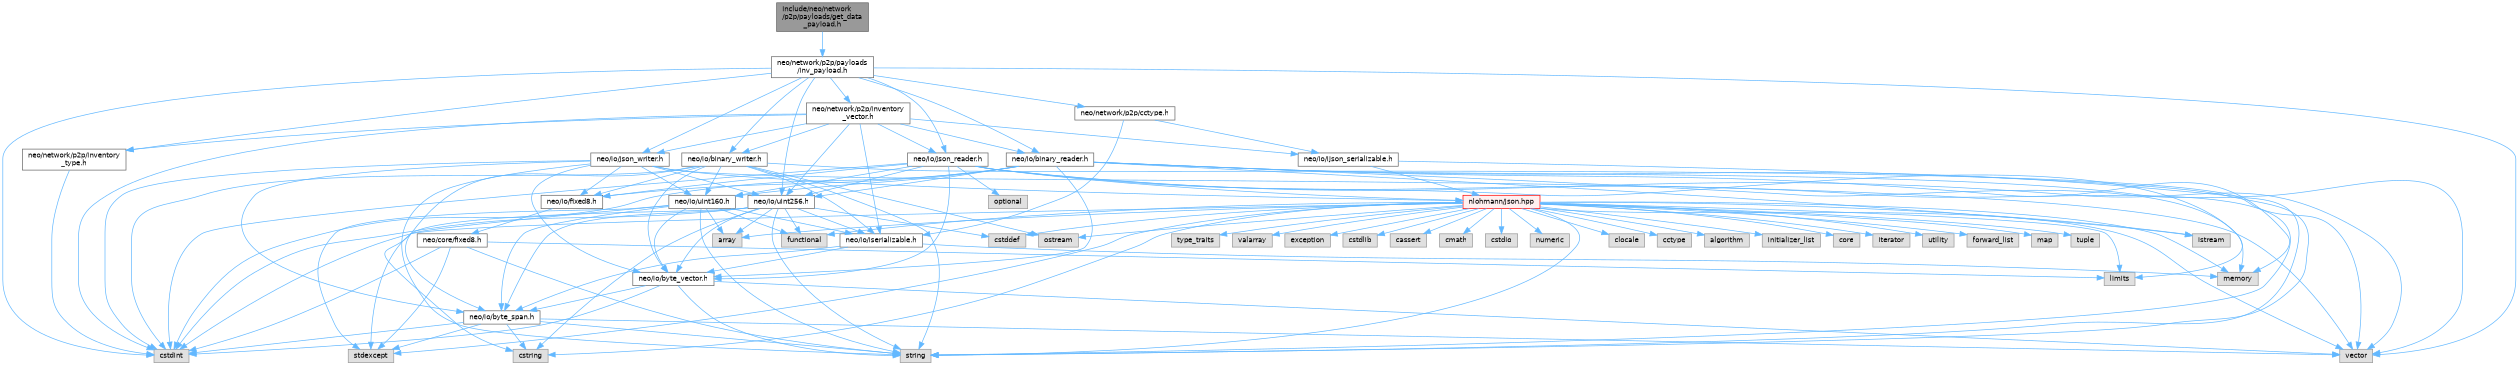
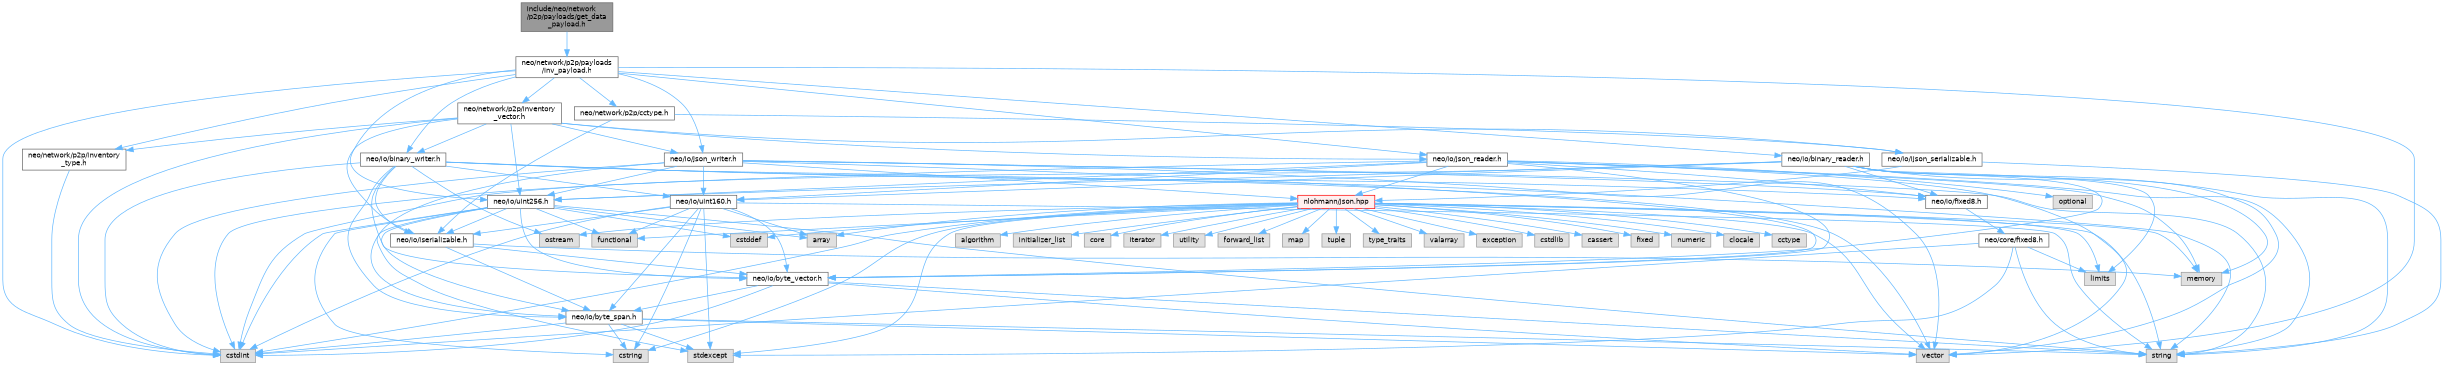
edge "neo/network/p2p/inventory _vector.h" -> "neo/io/binary_reader.h": removed
node "cmath": removed
node "cstdio": label "cstdio" -> "fixed"
node "istream": removed
edge "neo/io/uint160.h" -> "cstdint": added
